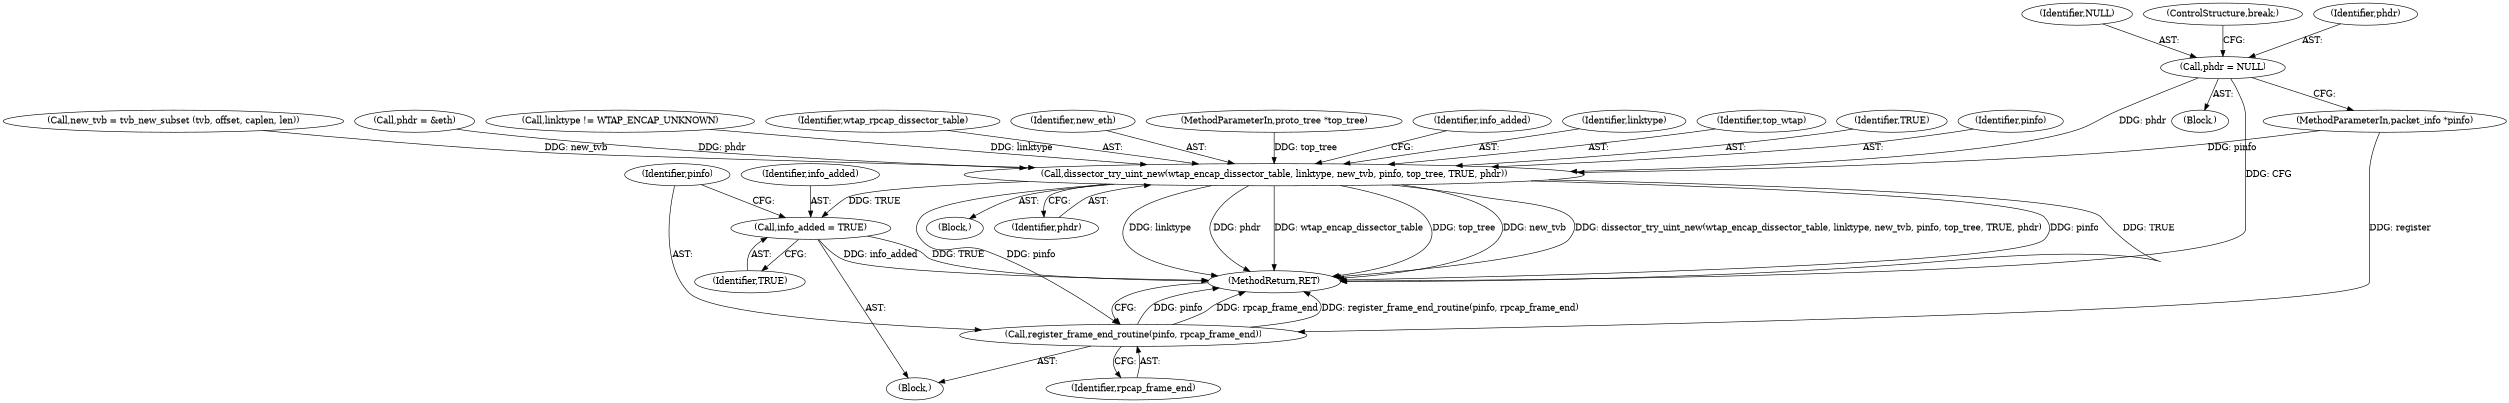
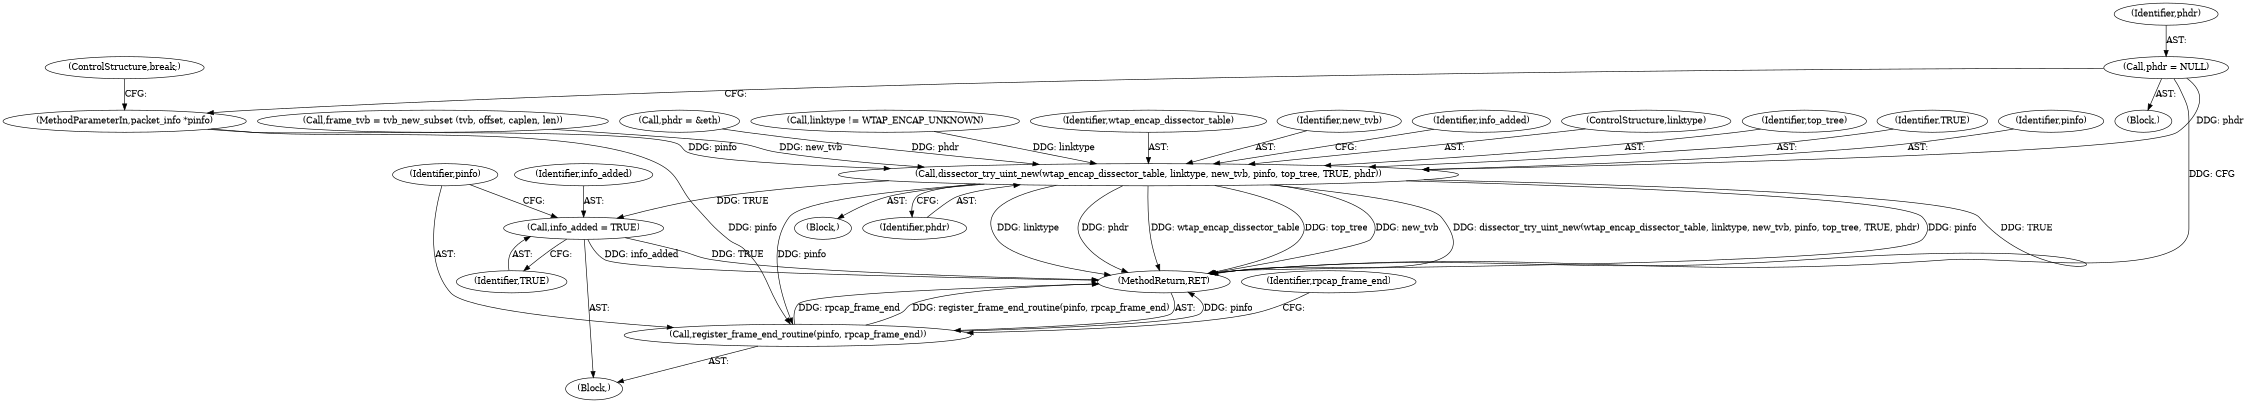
node "(Identifier,NULL)": removed
edge "(ControlStructure,break;)" -> "(Call,phdr = NULL)": now "(ControlStructure,break;)" -> "(MethodParameterIn,packet_info *pinfo)"
node "(Call,new_tvb = tvb_new_subset (tvb, offset, caplen, len))": label "(Call,new_tvb = tvb_new_subset (tvb, offset, caplen, len))" -> "(Call,frame_tvb = tvb_new_subset (tvb, offset, caplen, len))"
node "(Identifier,wtap_rpcap_dissector_table)": label "(Identifier,wtap_rpcap_dissector_table)" -> "(Identifier,wtap_encap_dissector_table)"
node "(Identifier,new_eth)": label "(Identifier,new_eth)" -> "(Identifier,new_tvb)"
node "(MethodParameterIn,proto_tree *top_tree)": removed
node "(Identifier,linktype)": label "(Identifier,linktype)" -> "(ControlStructure,linktype)"
node "(Identifier,top_wtap)": label "(Identifier,top_wtap)" -> "(Identifier,top_tree)"
edge "(MethodParameterIn,packet_info *pinfo)" -> "(Call,register_frame_end_routine(pinfo, rpcap_frame_end))": label "DDG: register" -> "DDG: pinfo"
edge "(MethodReturn,RET)" -> "(Call,register_frame_end_routine(pinfo, rpcap_frame_end))": label "CFG: " -> "AST: "
edge "(Call,register_frame_end_routine(pinfo, rpcap_frame_end))" -> "(Identifier,rpcap_frame_end)": removed, label "CFG:"
edge "(Identifier,rpcap_frame_end)" -> "(Call,register_frame_end_routine(pinfo, rpcap_frame_end))": label "AST: " -> "CFG: "
